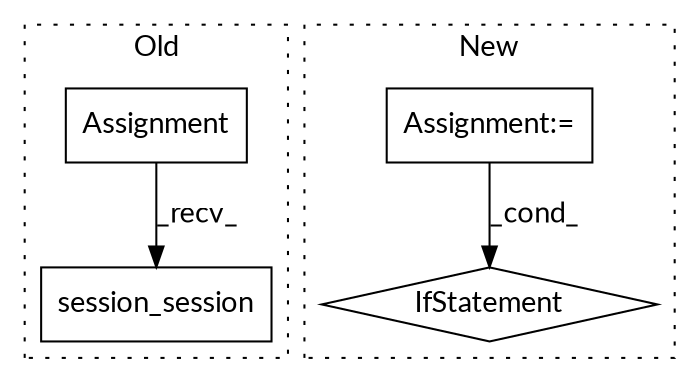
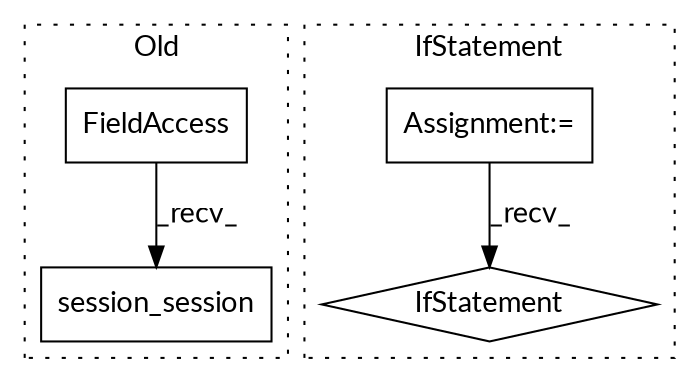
cluster "New": label "New" -> "IfStatement"
node "Assignment": label "Assignment" -> "FieldAccess"
edge "Assignment:=" -> "IfStatement": label "_cond_" -> "_recv_"
